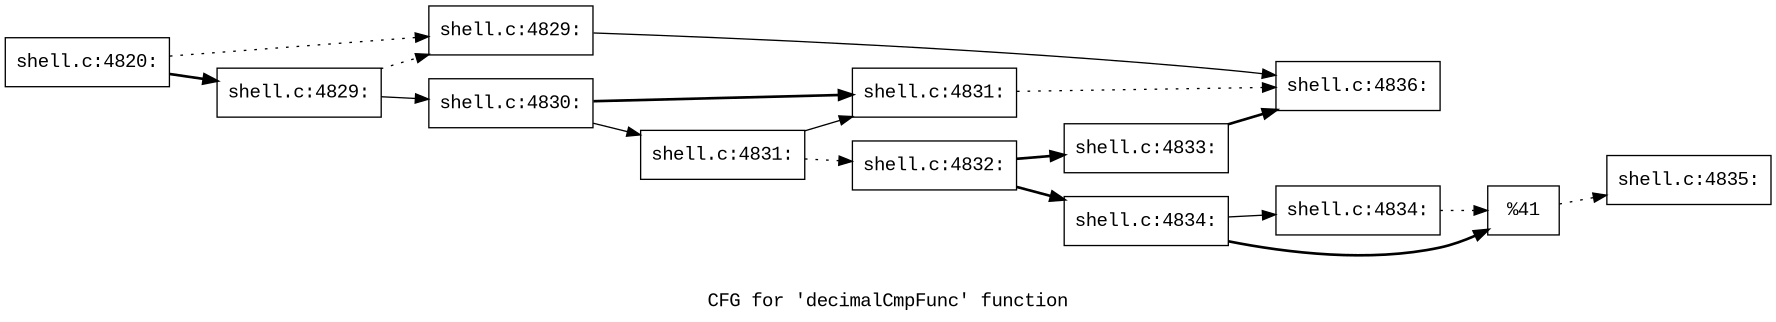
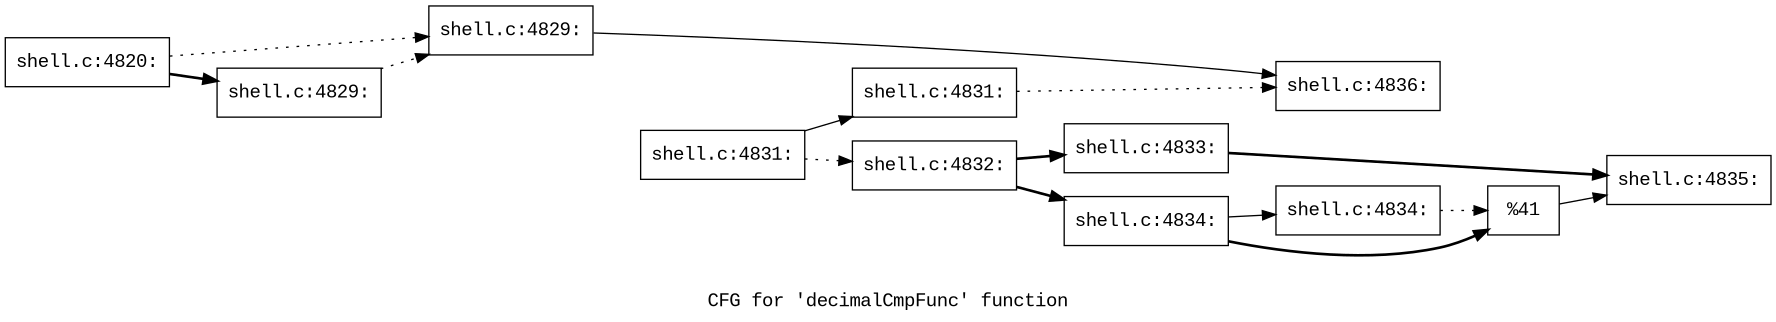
node "shell.c:4830:": removed
edge "shell.c:4833:" -> "shell.c:4836:": now "shell.c:4833:" -> "shell.c:4835:"
edge "%41" -> "shell.c:4835:": style dotted -> solid
